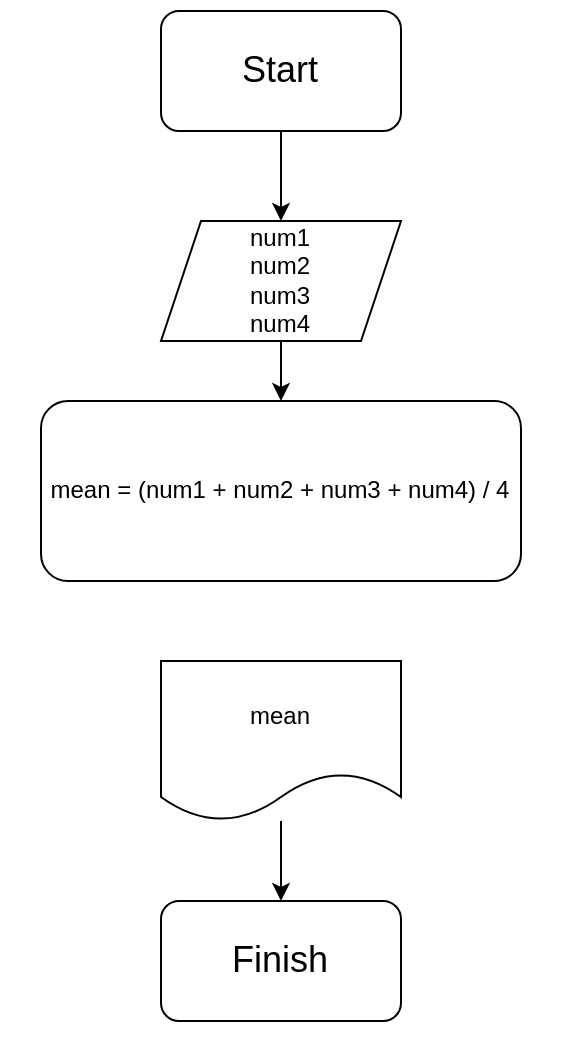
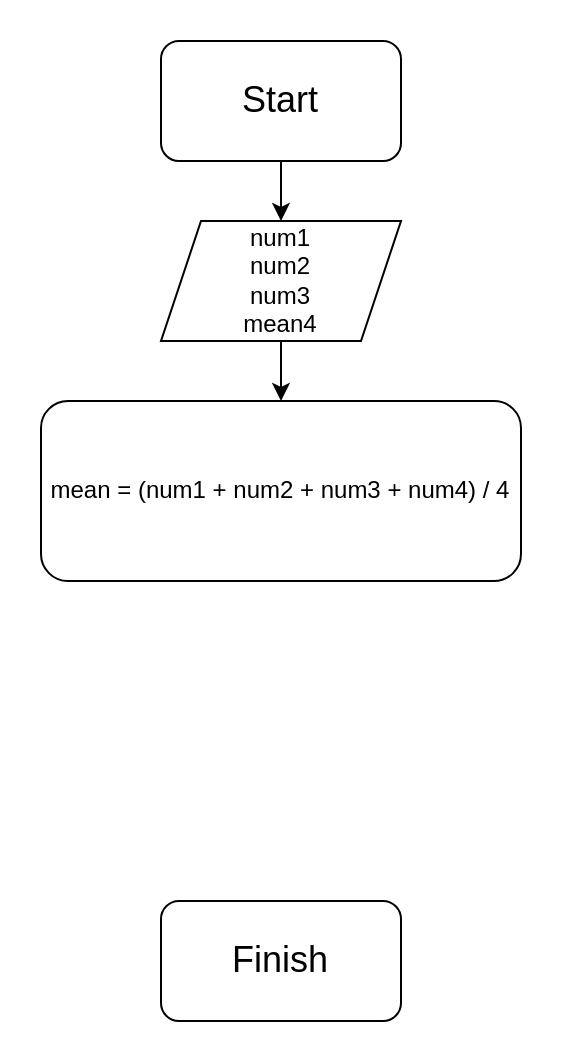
node "Start": moved (281, 71) -> (281, 101)
node "num1 num2 num3 num4": label "num1 num2 num3 num4" -> "num1 num2 num3 mean4"
node "mean": removed
edge "mean" -> "Finish": removed
